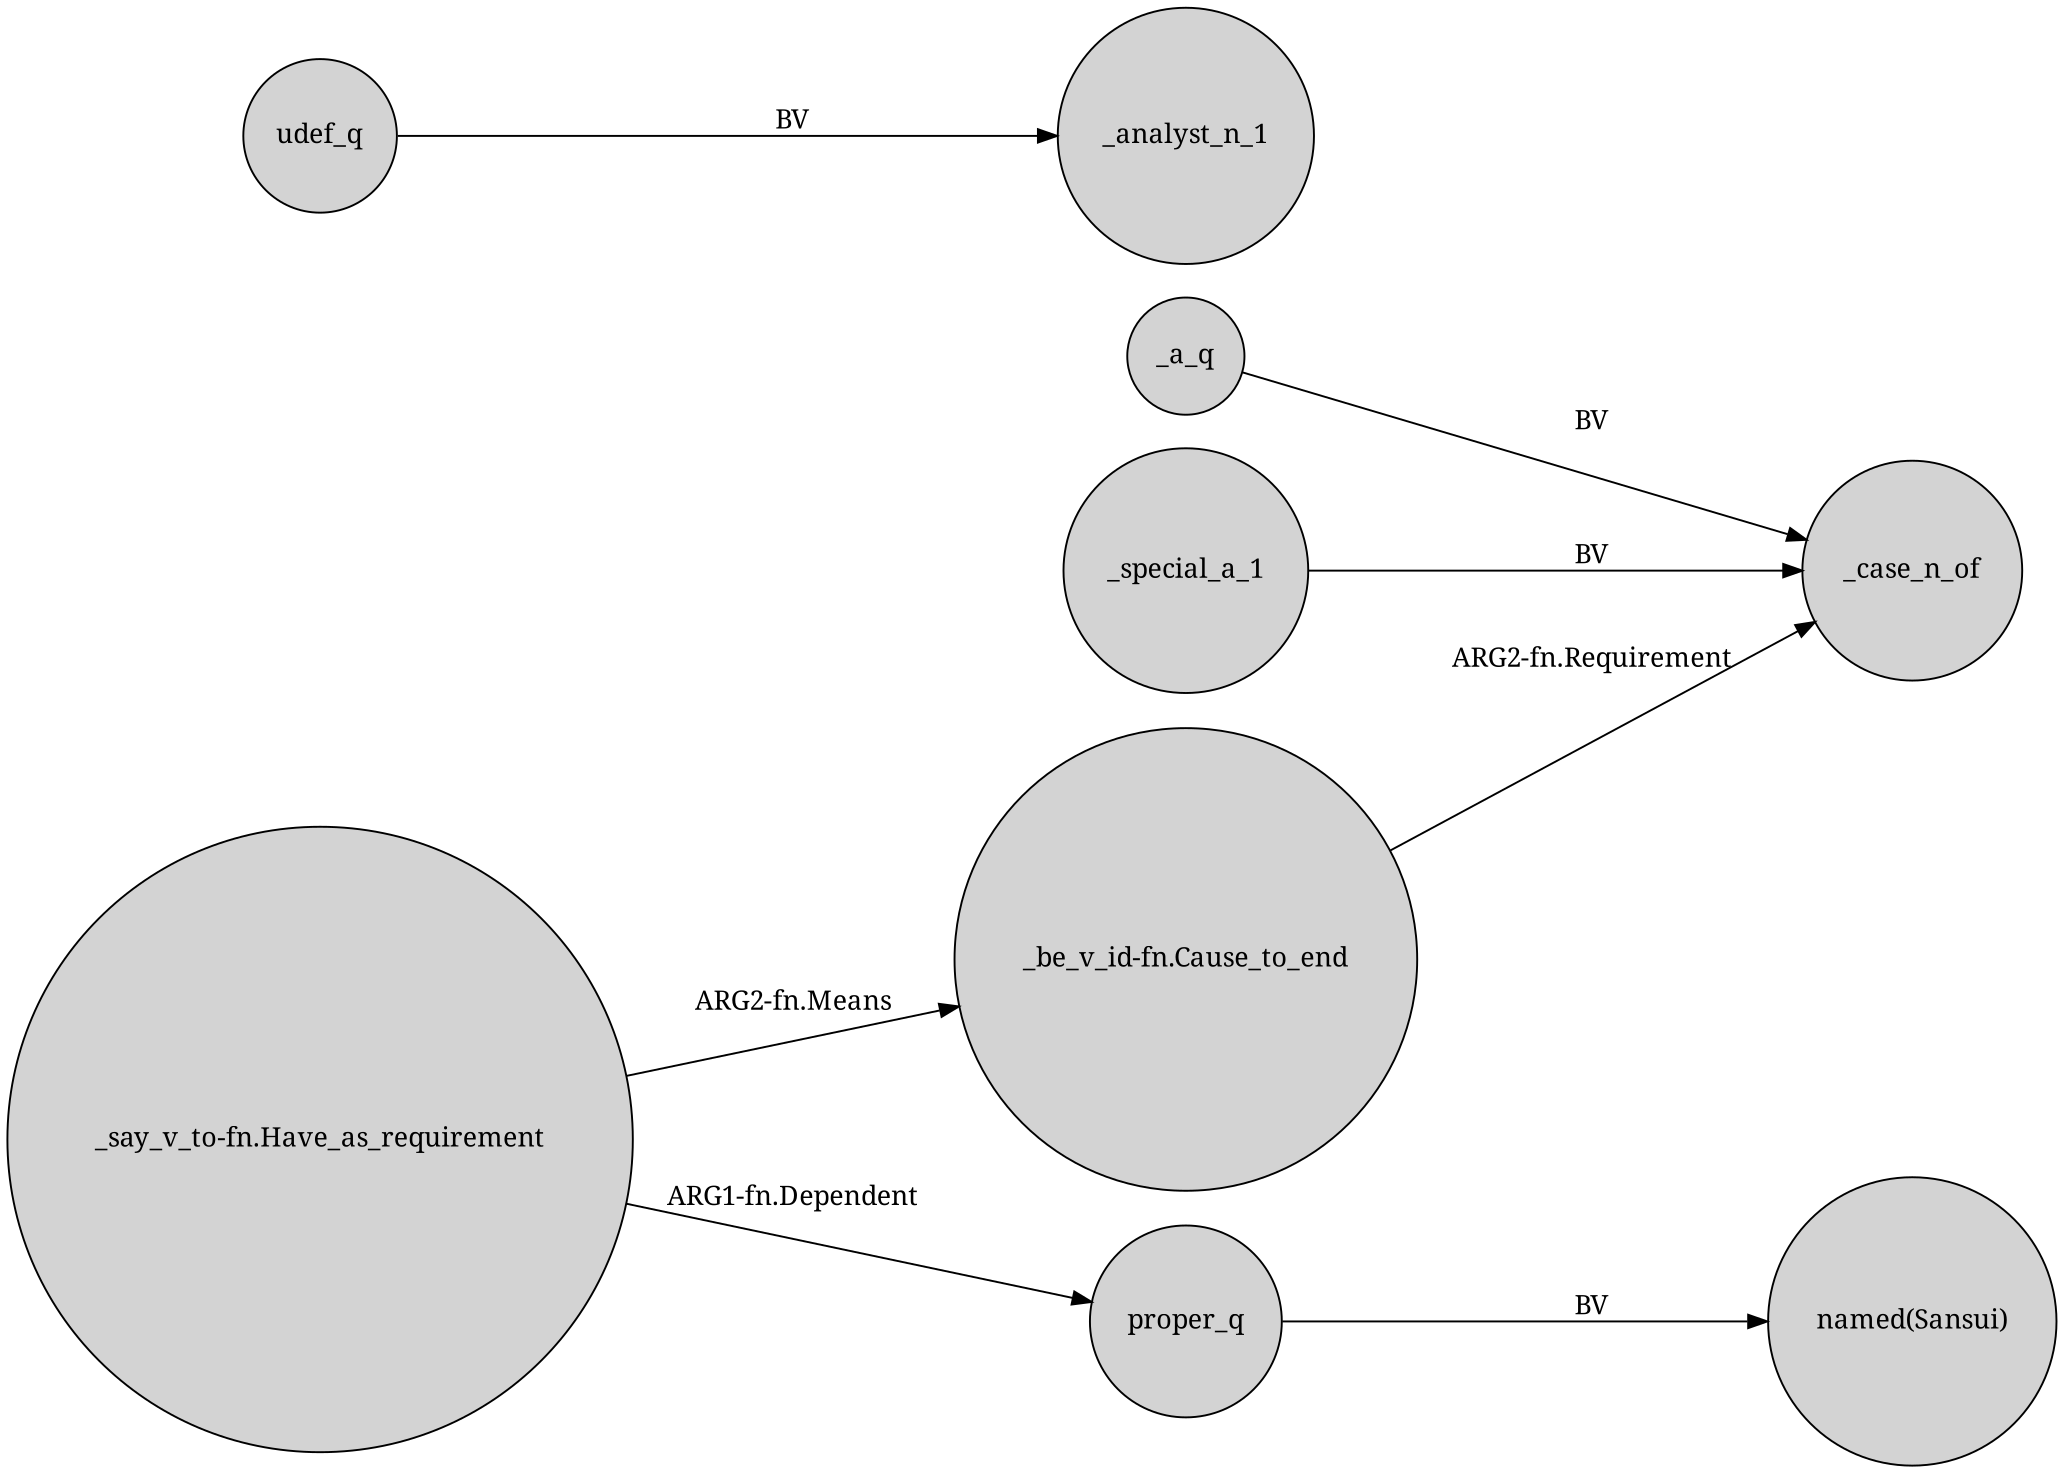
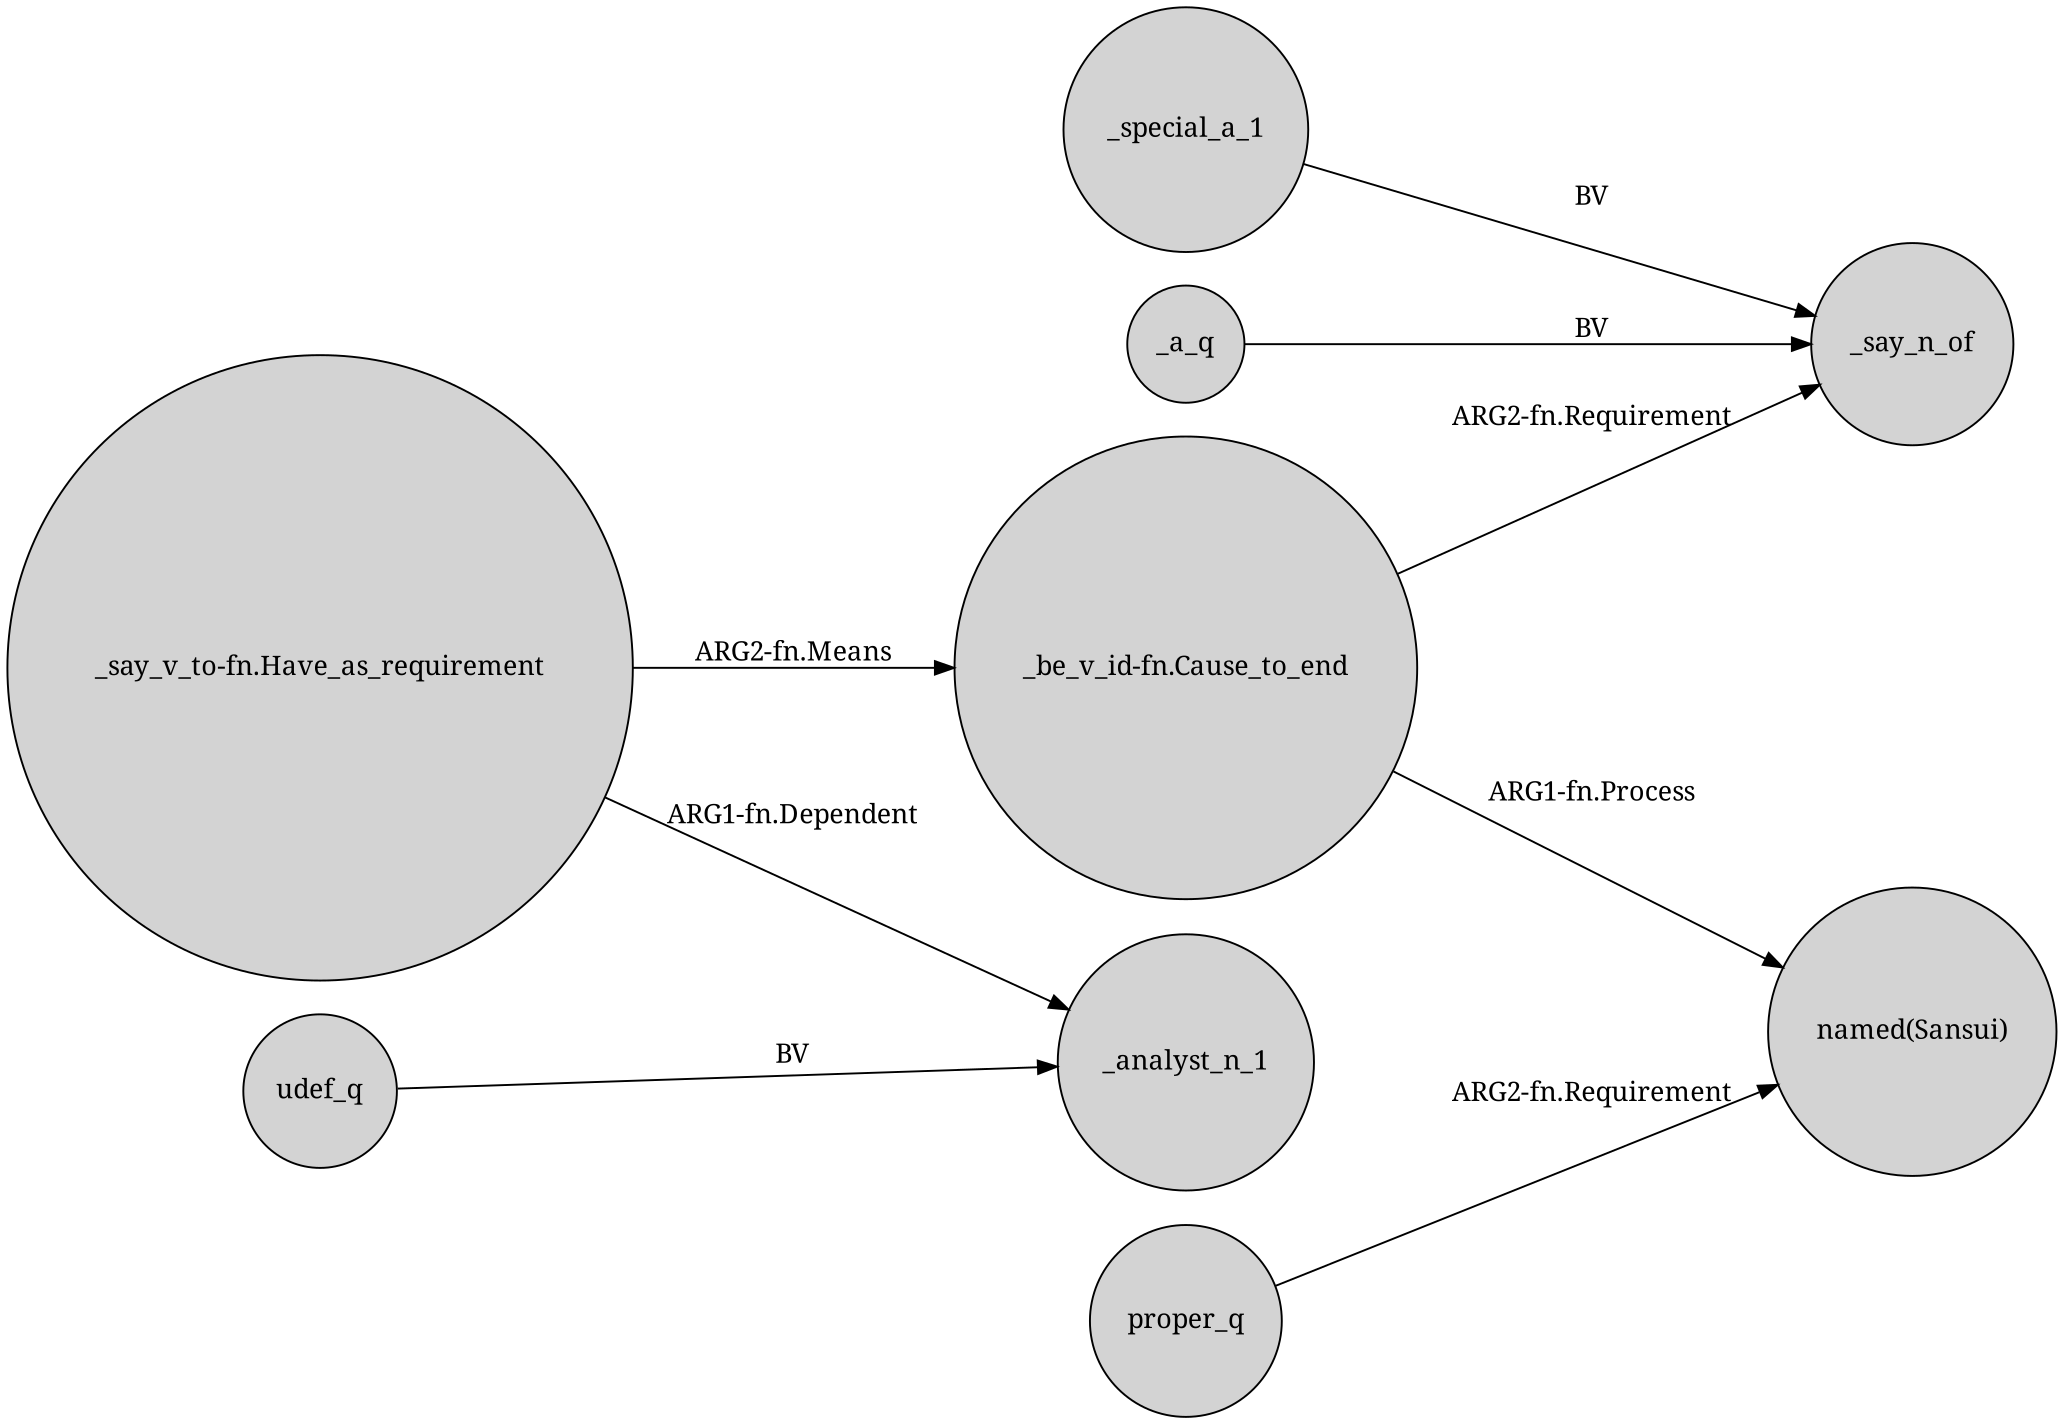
node "_case_n_of": label "_case_n_of" -> "_say_n_of"
edge "_be_v_id-fn.Cause_to_end" -> "named(Sansui)": added, label "ARG1-fn.Process"
edge "_say_v_to-fn.Have_as_requirement" -> "proper_q": now "_say_v_to-fn.Have_as_requirement" -> "_analyst_n_1"
edge "proper_q" -> "named(Sansui)": label "BV" -> "ARG2-fn.Requirement"
